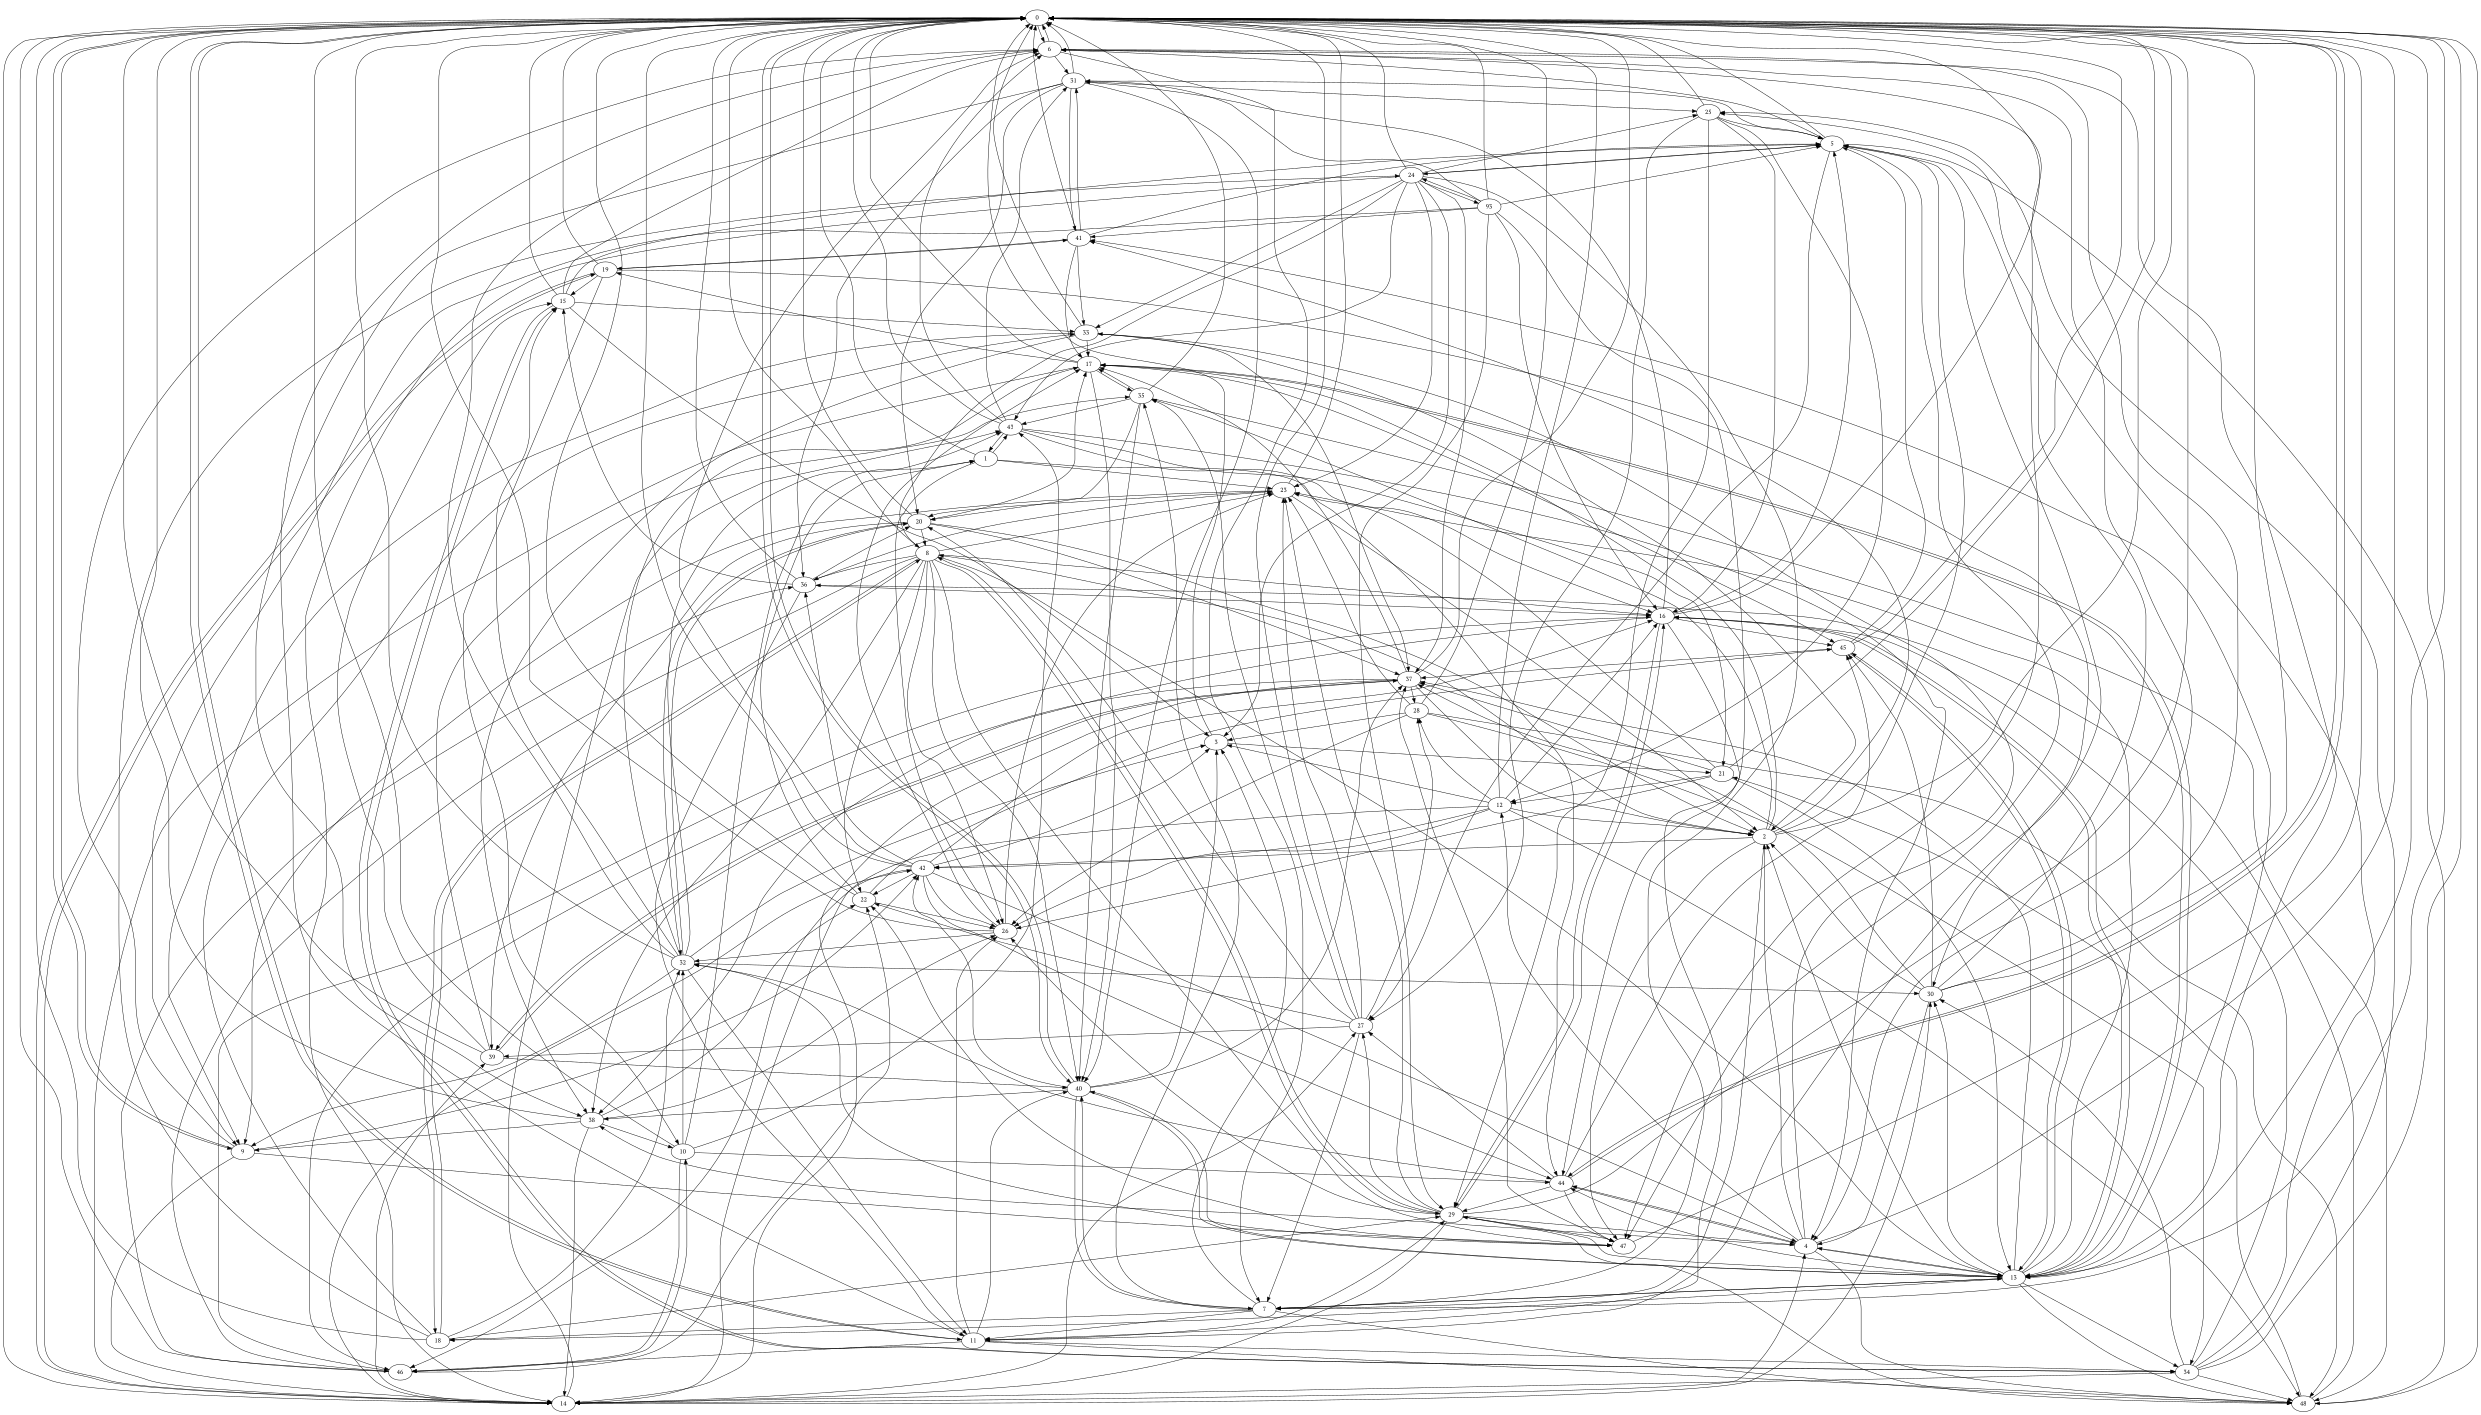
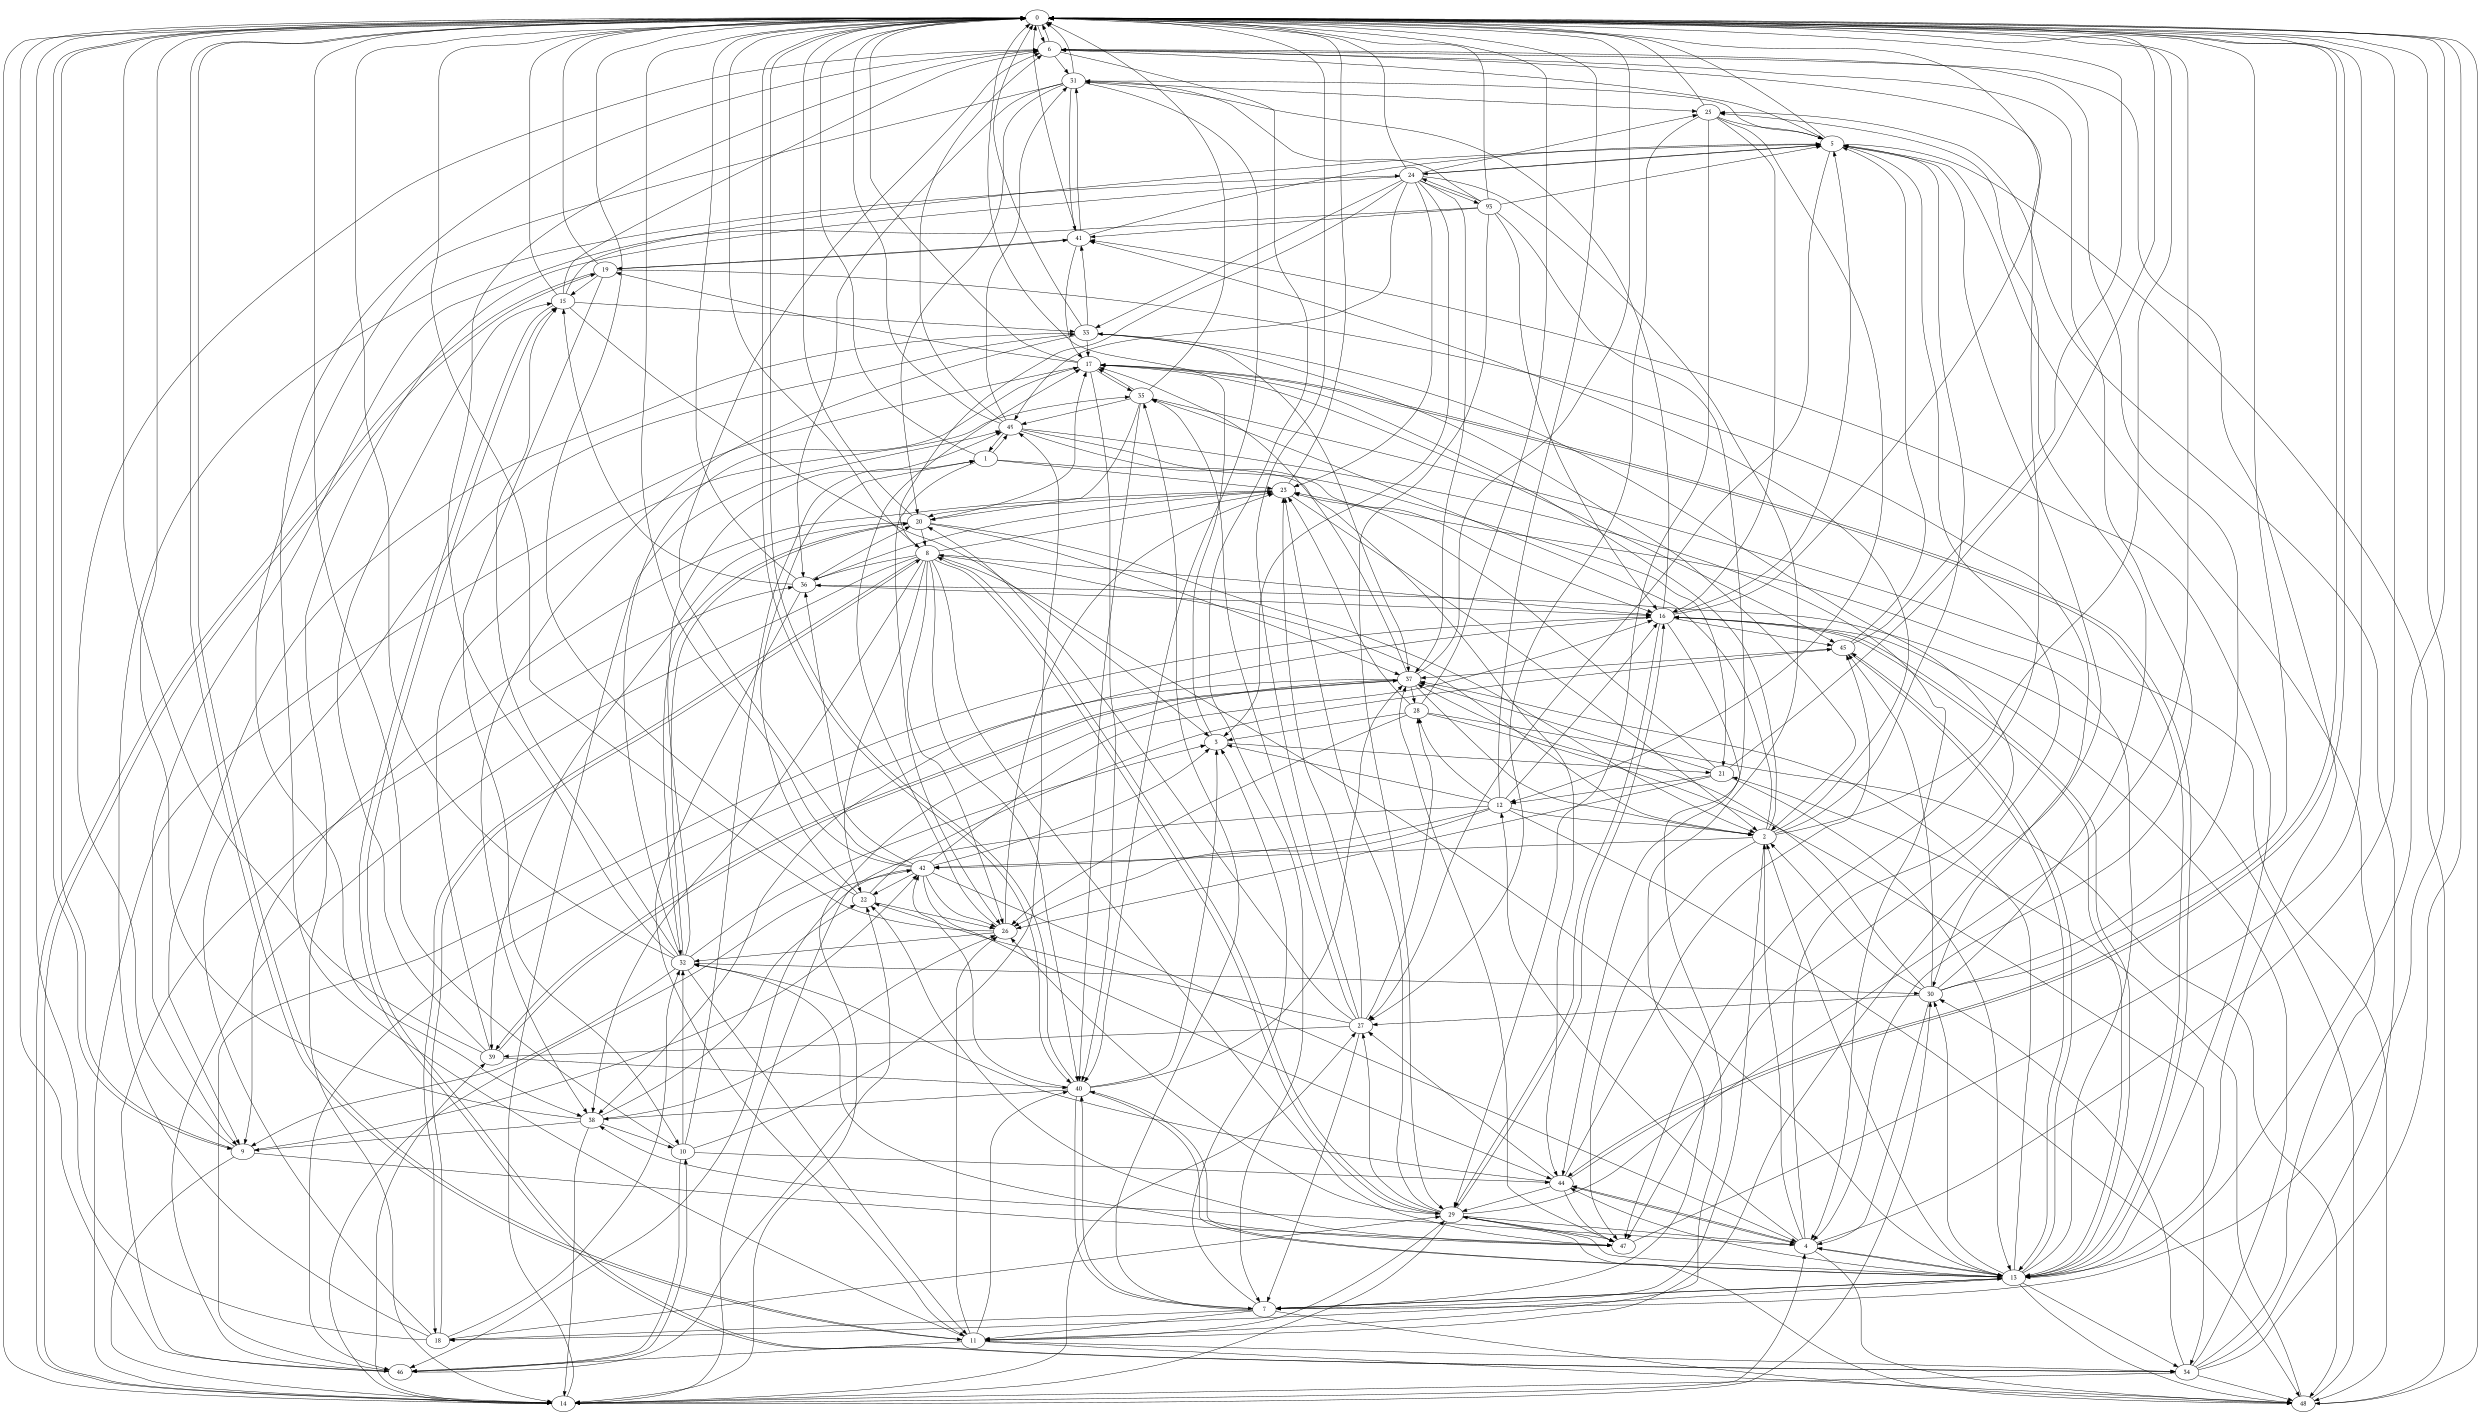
edge "41" -> "33": reversed
node "43": label "43" -> "49"
edge "30" -> "27": added
